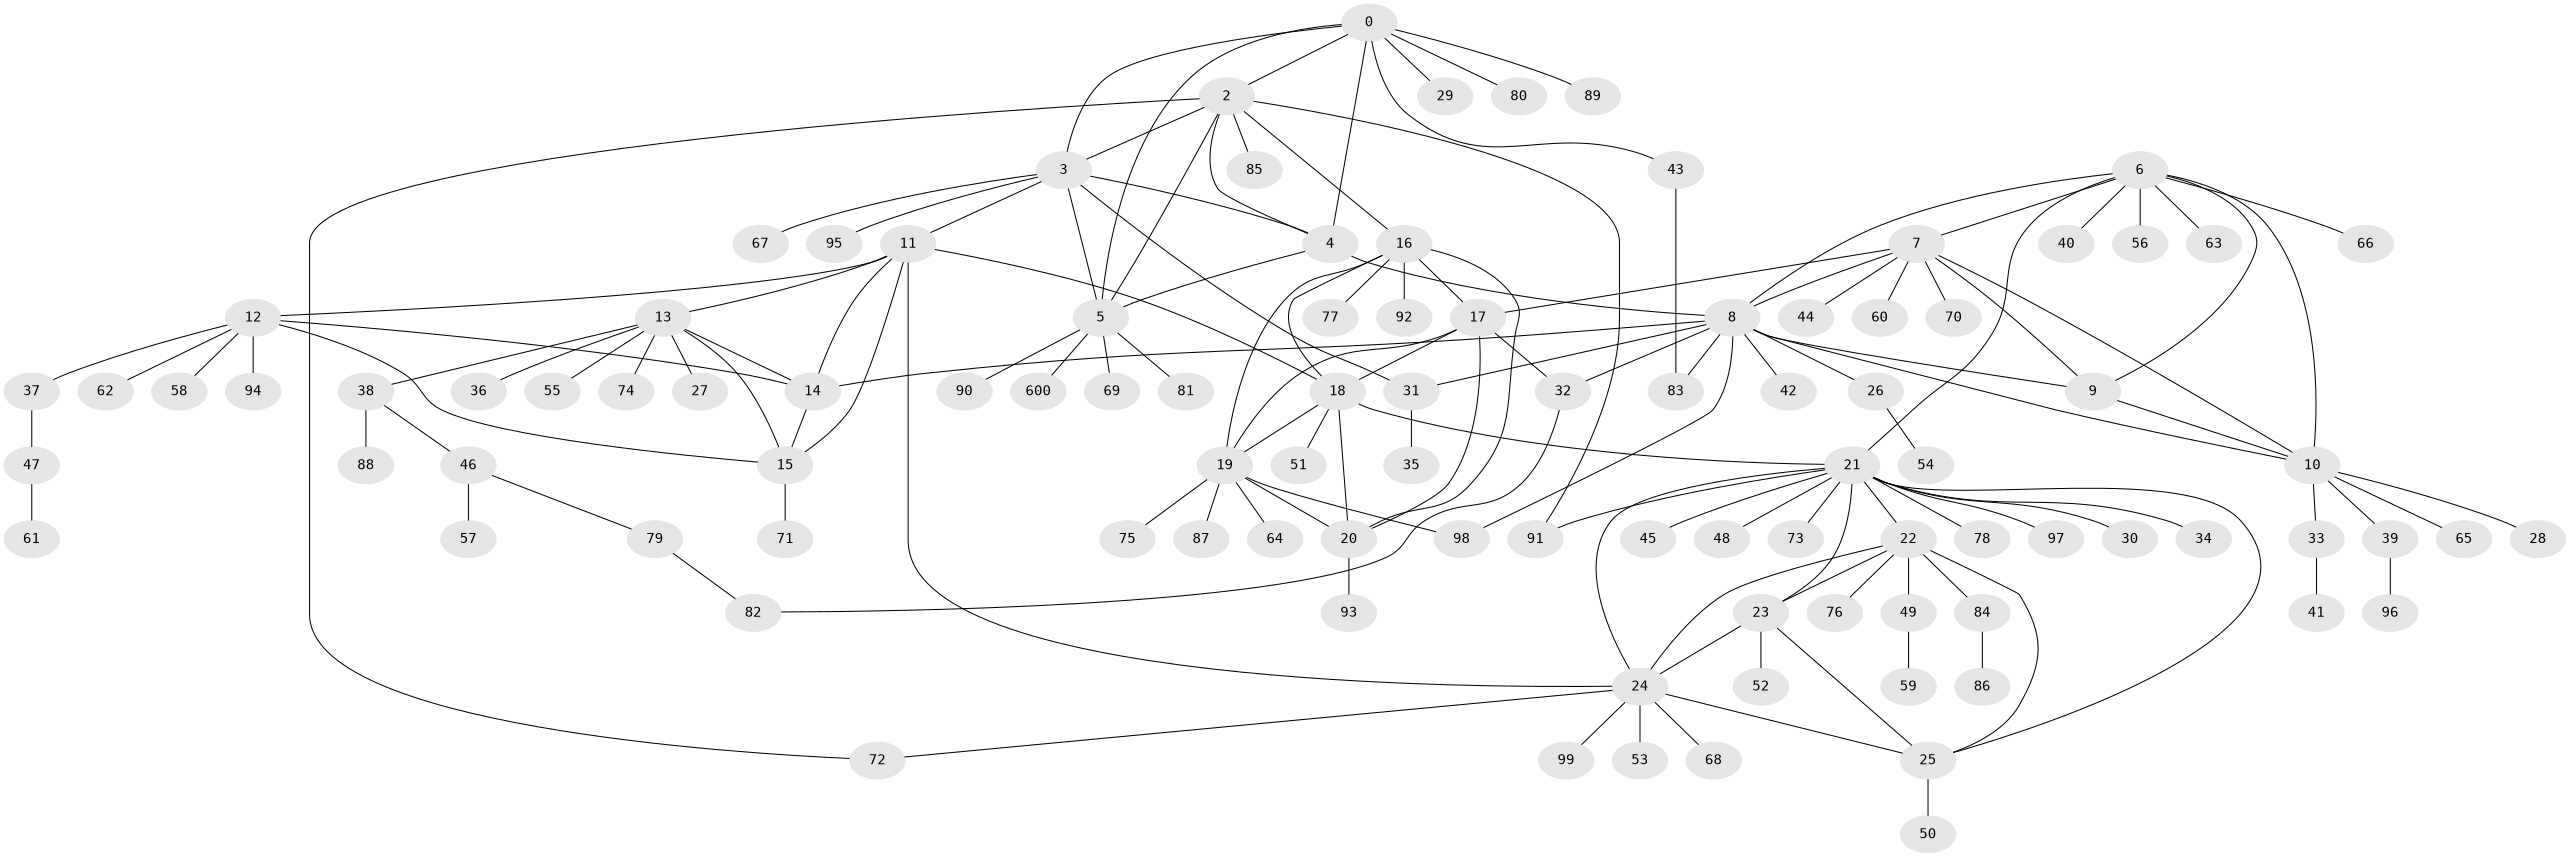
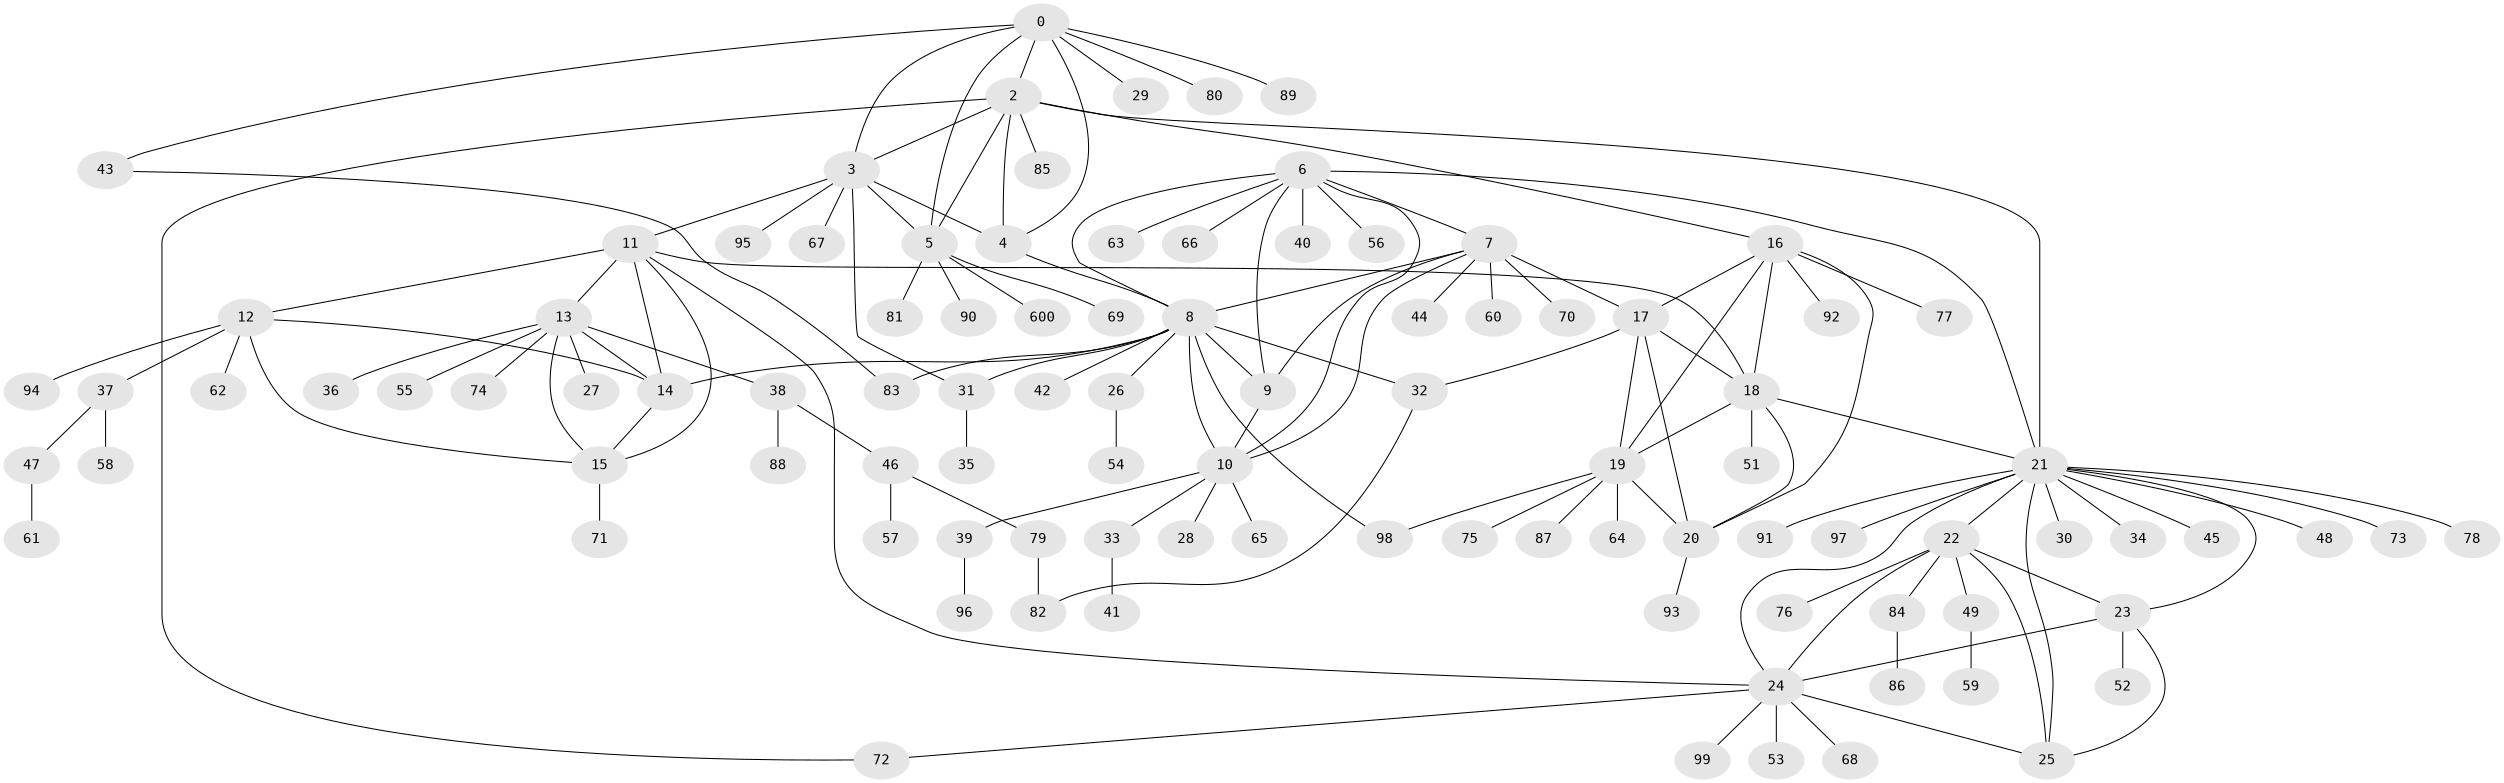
edge "2" -- "91": now "2" -- "21"
edge "4" -- "5": removed
edge "12" -- "58": now "37" -- "58"
node "50": removed
